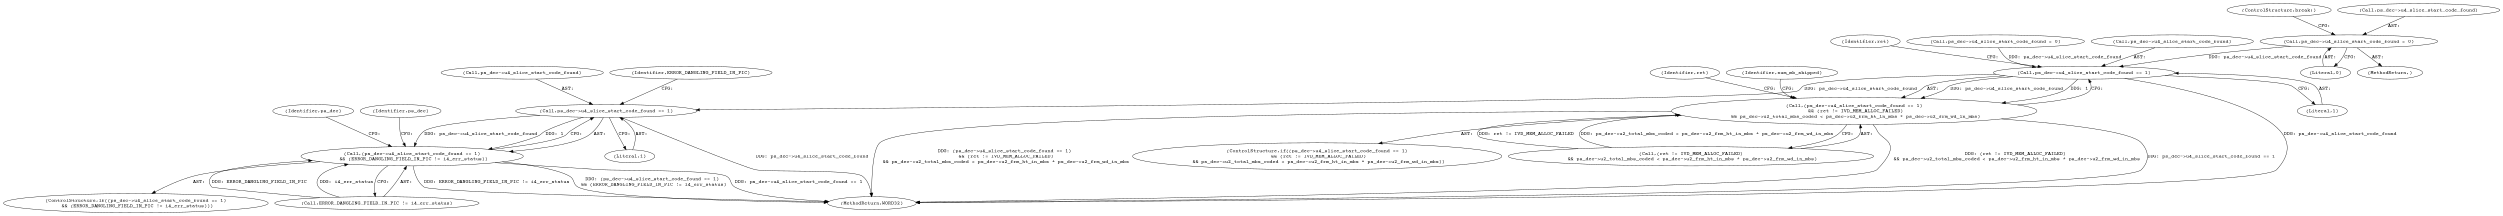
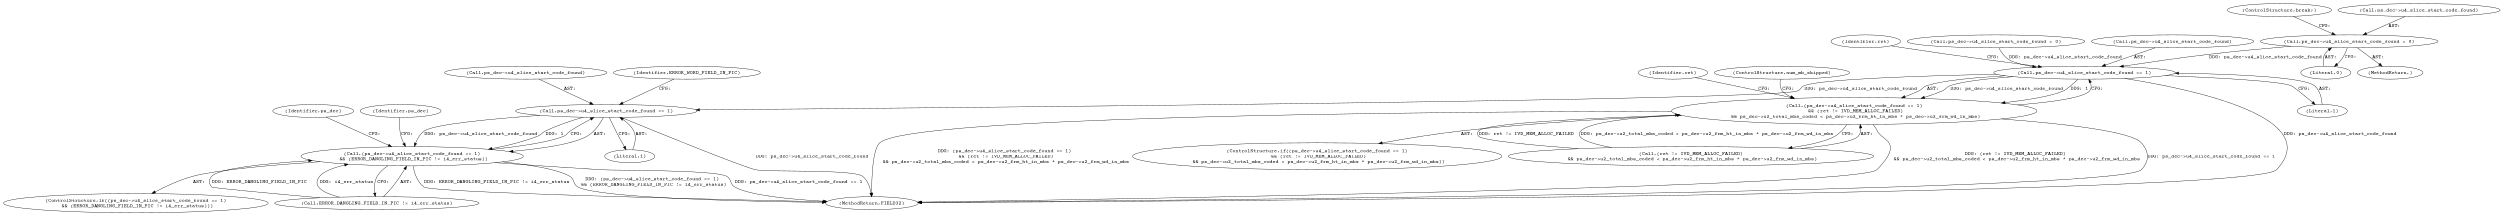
node "(Identifier,ERROR_DANGLING_FIELD_IN_PIC)": label "(Identifier,ERROR_DANGLING_FIELD_IN_PIC)" -> "(Identifier,ERROR_WORD_FIELD_IN_PIC)"
node "(Identifier,num_mb_skipped)": label "(Identifier,num_mb_skipped)" -> "(ControlStructure,num_mb_skipped)"
node "(MethodReturn,WORD32)": label "(MethodReturn,WORD32)" -> "(MethodReturn,FIELD32)"
